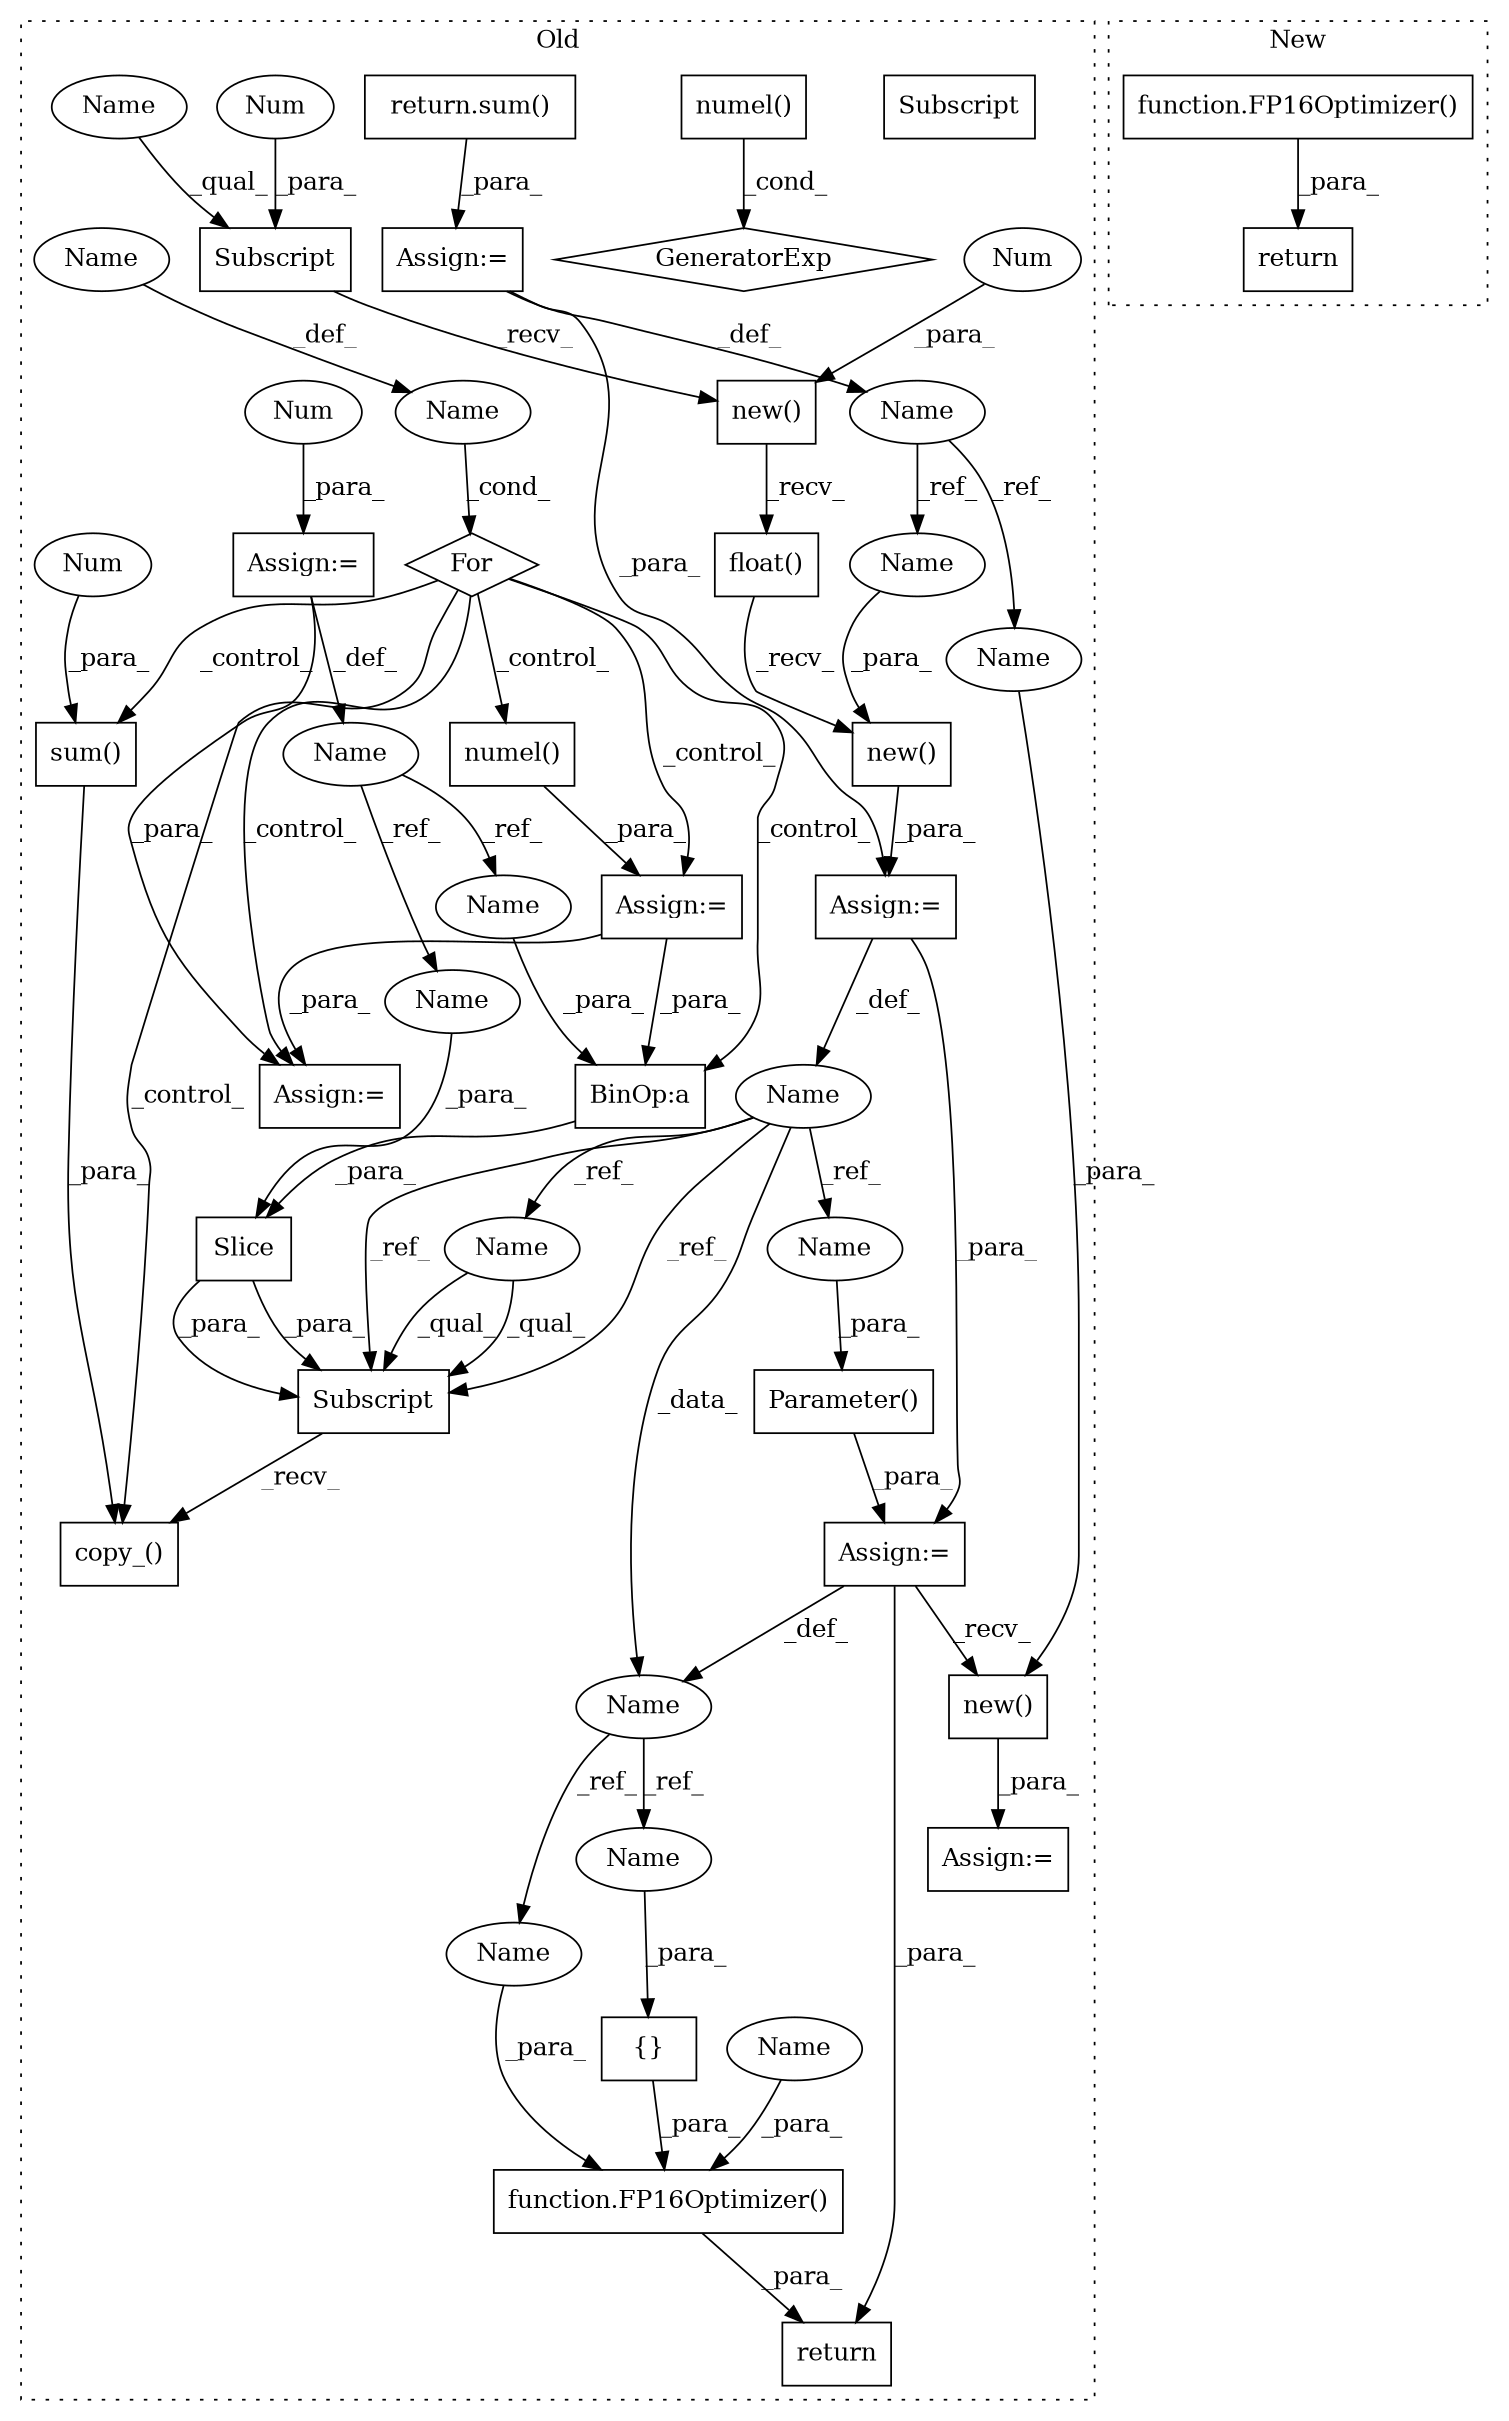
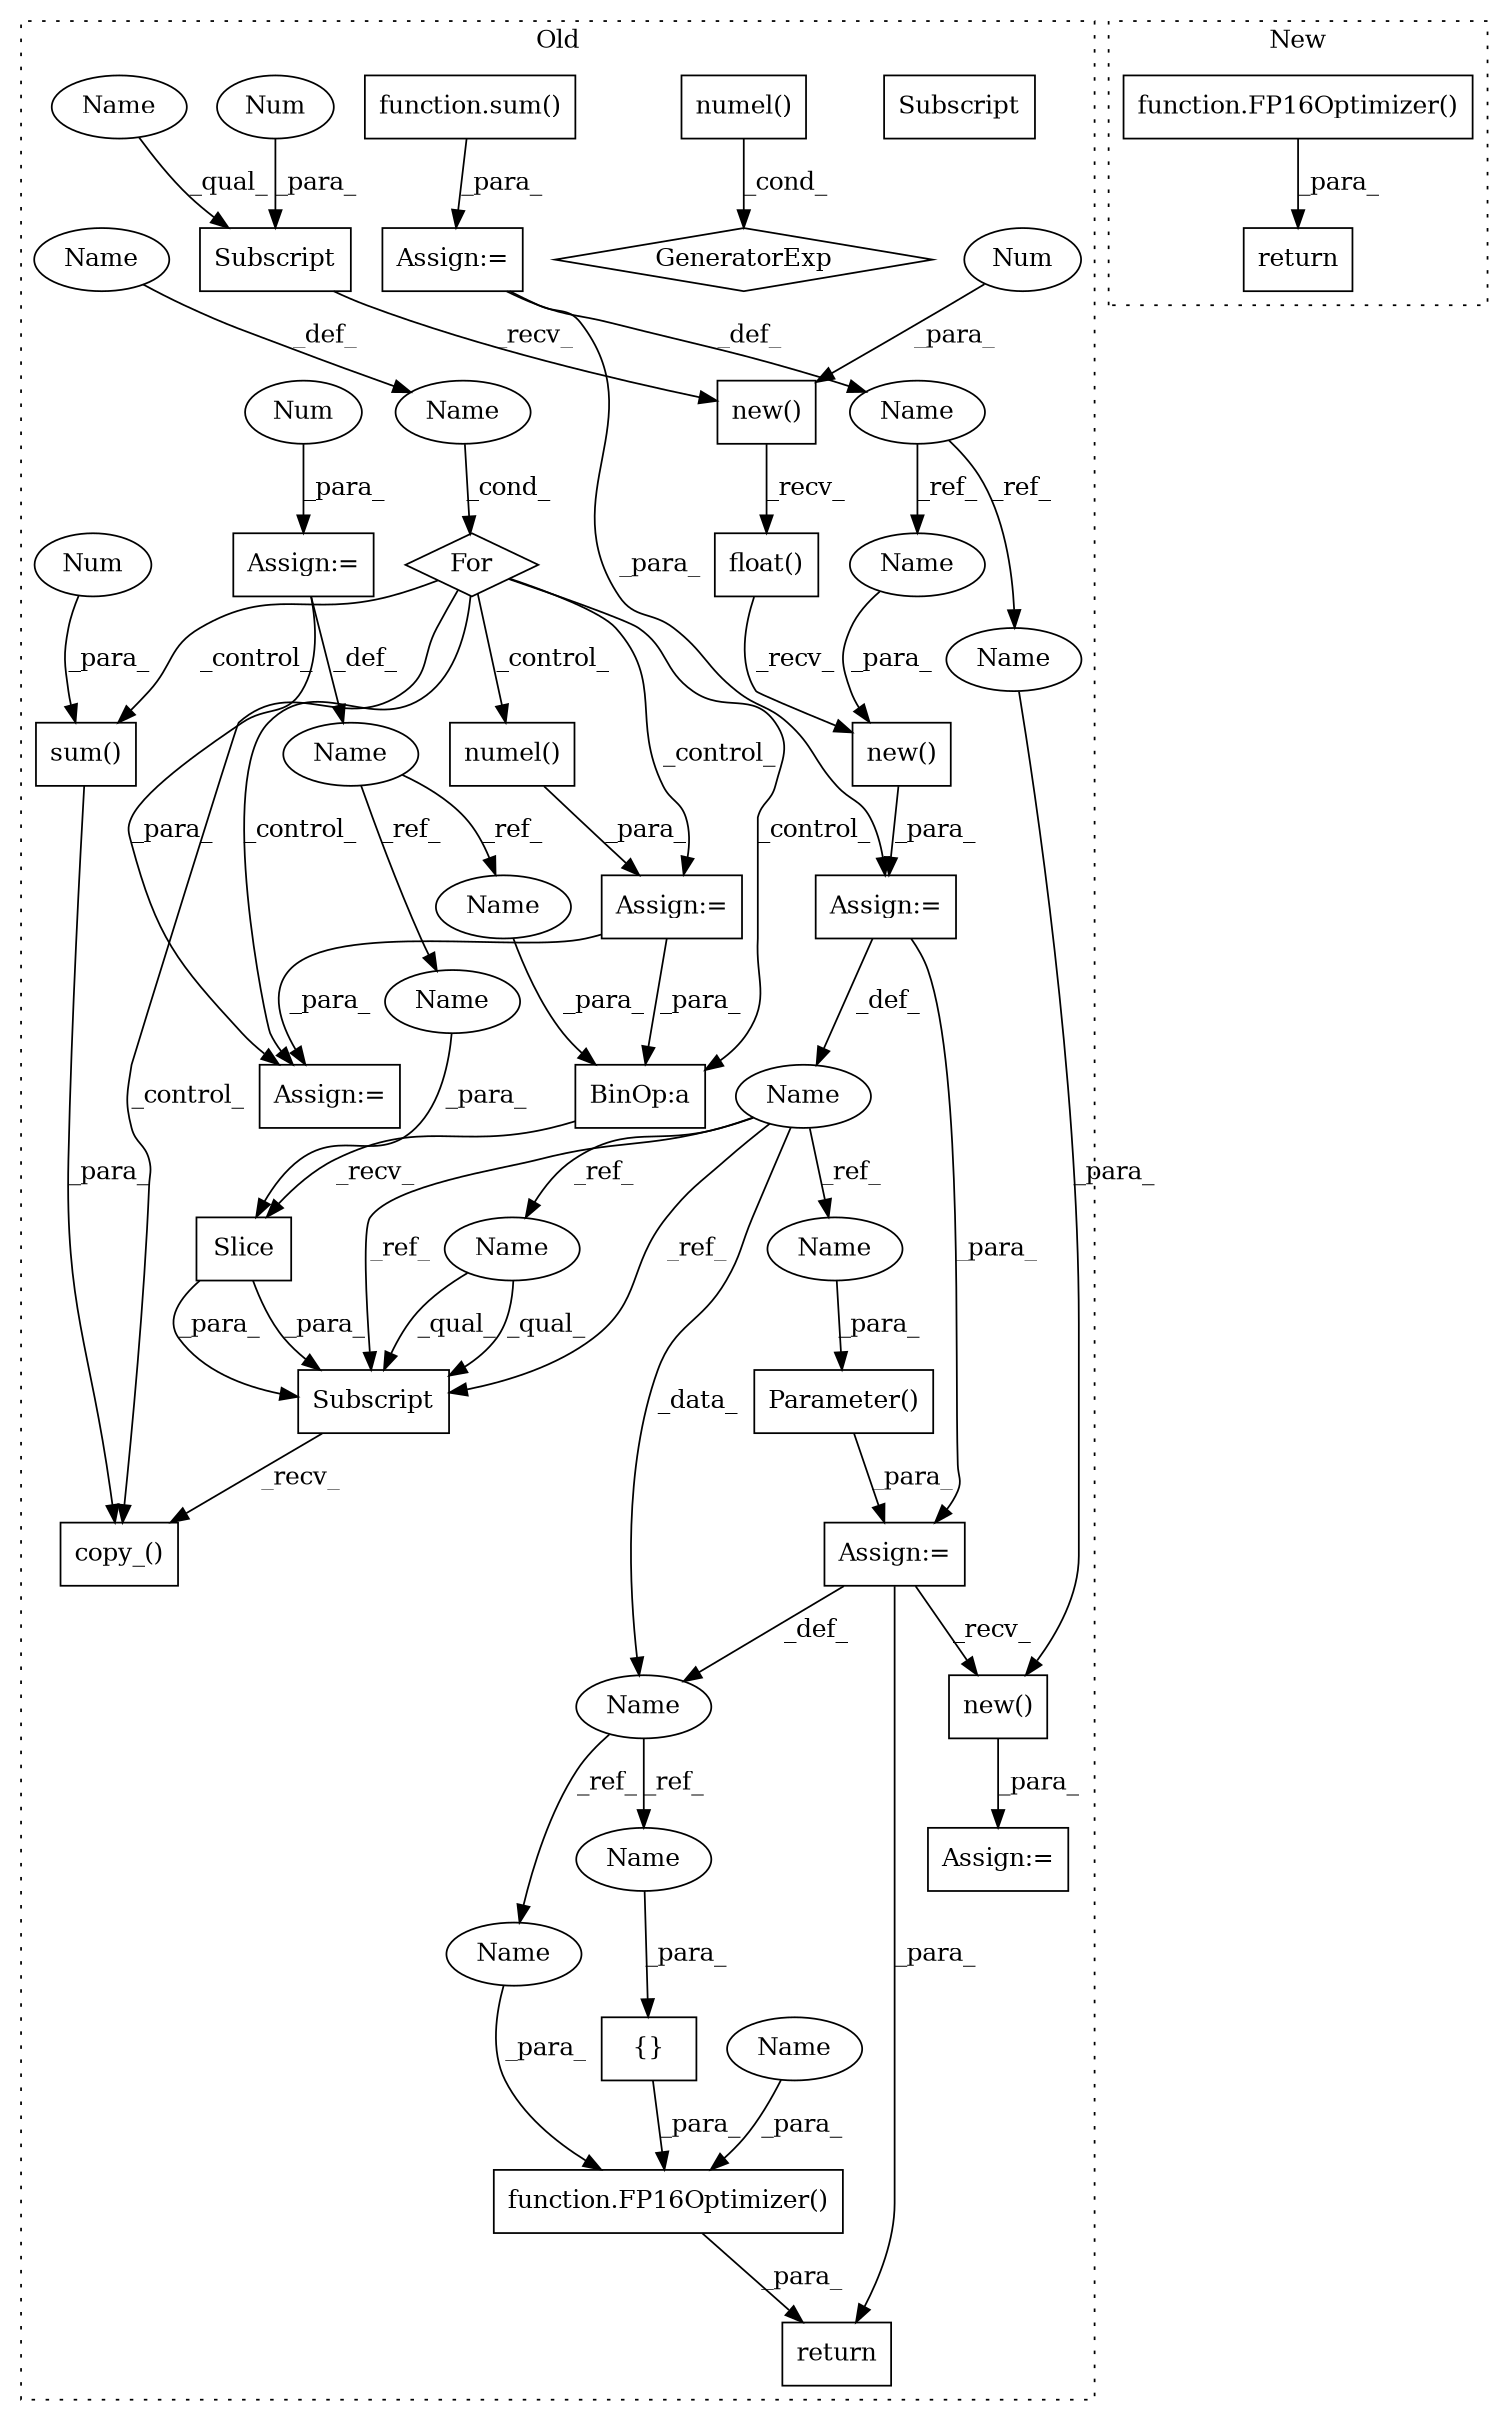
node "return.sum()": label "return.sum()" -> "function.sum()"
edge "BinOp:a" -> "Slice": label "_para_" -> "_recv_"
